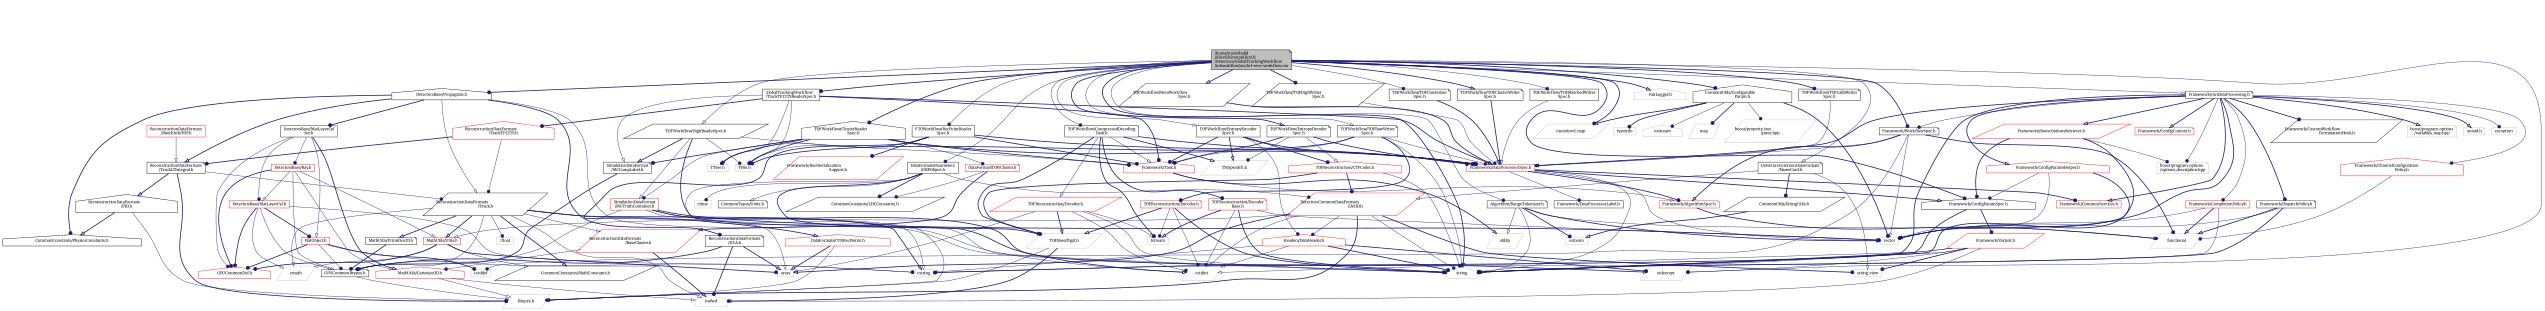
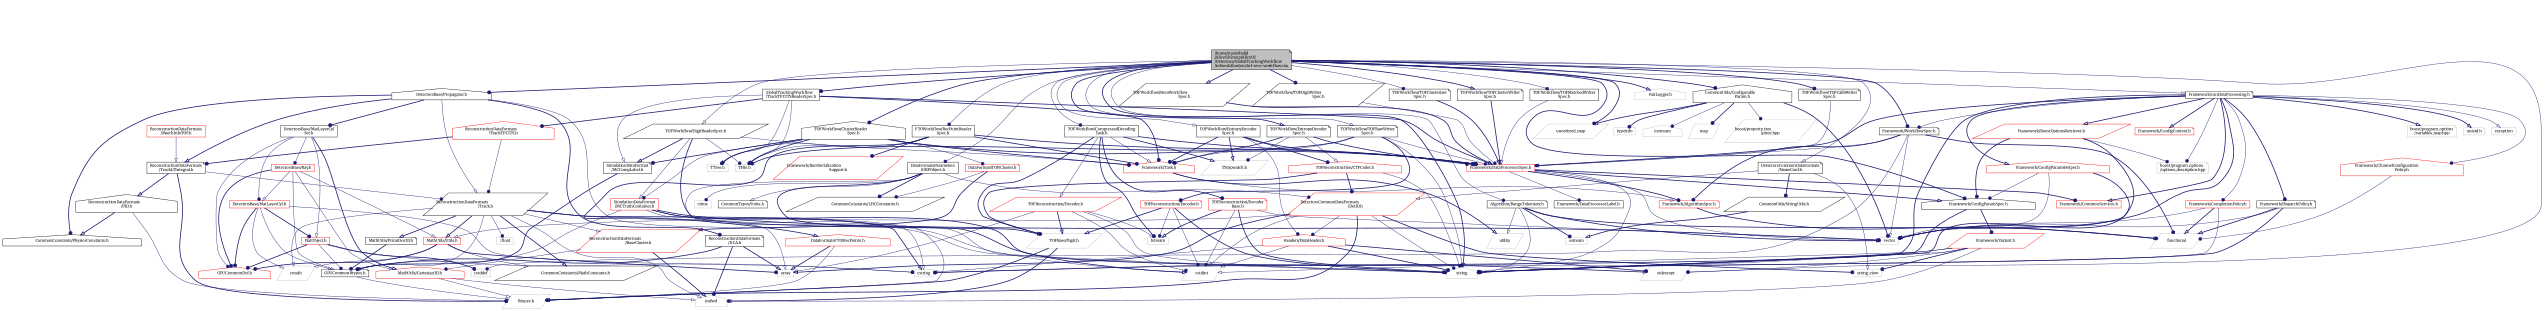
edge "Framework/runDataProcessing.h" -> "exception": arrowhead dot -> onormal
node "Framework/CustomWorkflow TerminationHook.h": removed
edge "Framework/WorkflowSpec.h" -> "Framework/AlgorithmSpec.h": arrowhead onormal -> dot
edge "Algorithm/RangeTokenizer.h" -> "functional": style solid -> bold
edge "TOFBase/Digit.h" -> "Rtypes.h": style solid -> bold
